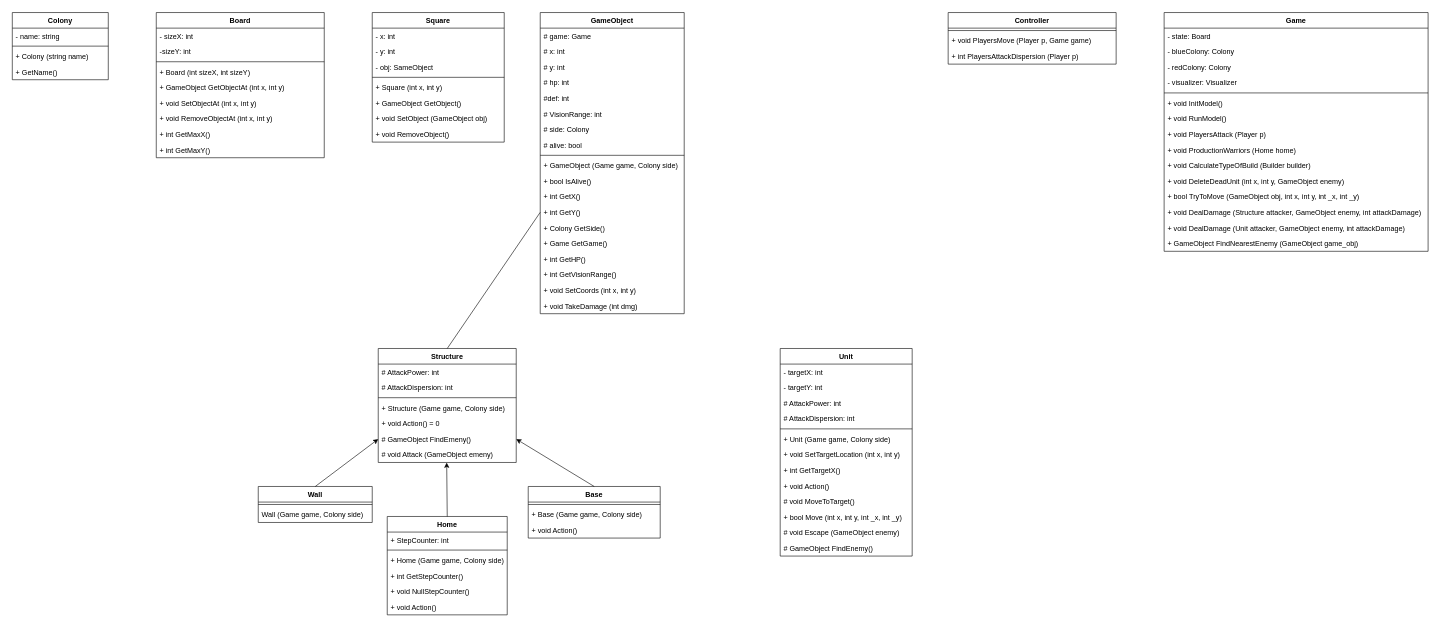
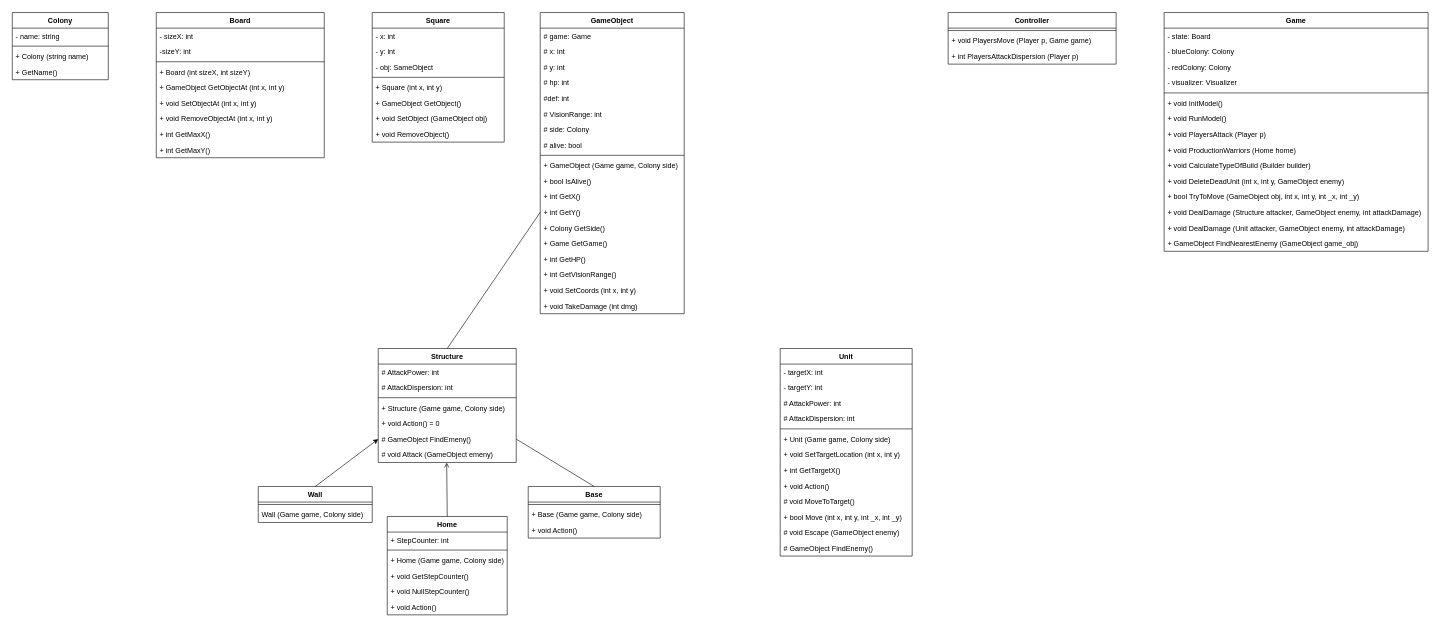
edge "Base" -> "# GameObject FindEmeny()": arrowhead classic -> none
edge "Home" -> "# void Attack (GameObject emeny)": arrowhead classic -> open
node "+ int GetStepCounter()": label "+ int GetStepCounter()" -> "+ void GetStepCounter()"
